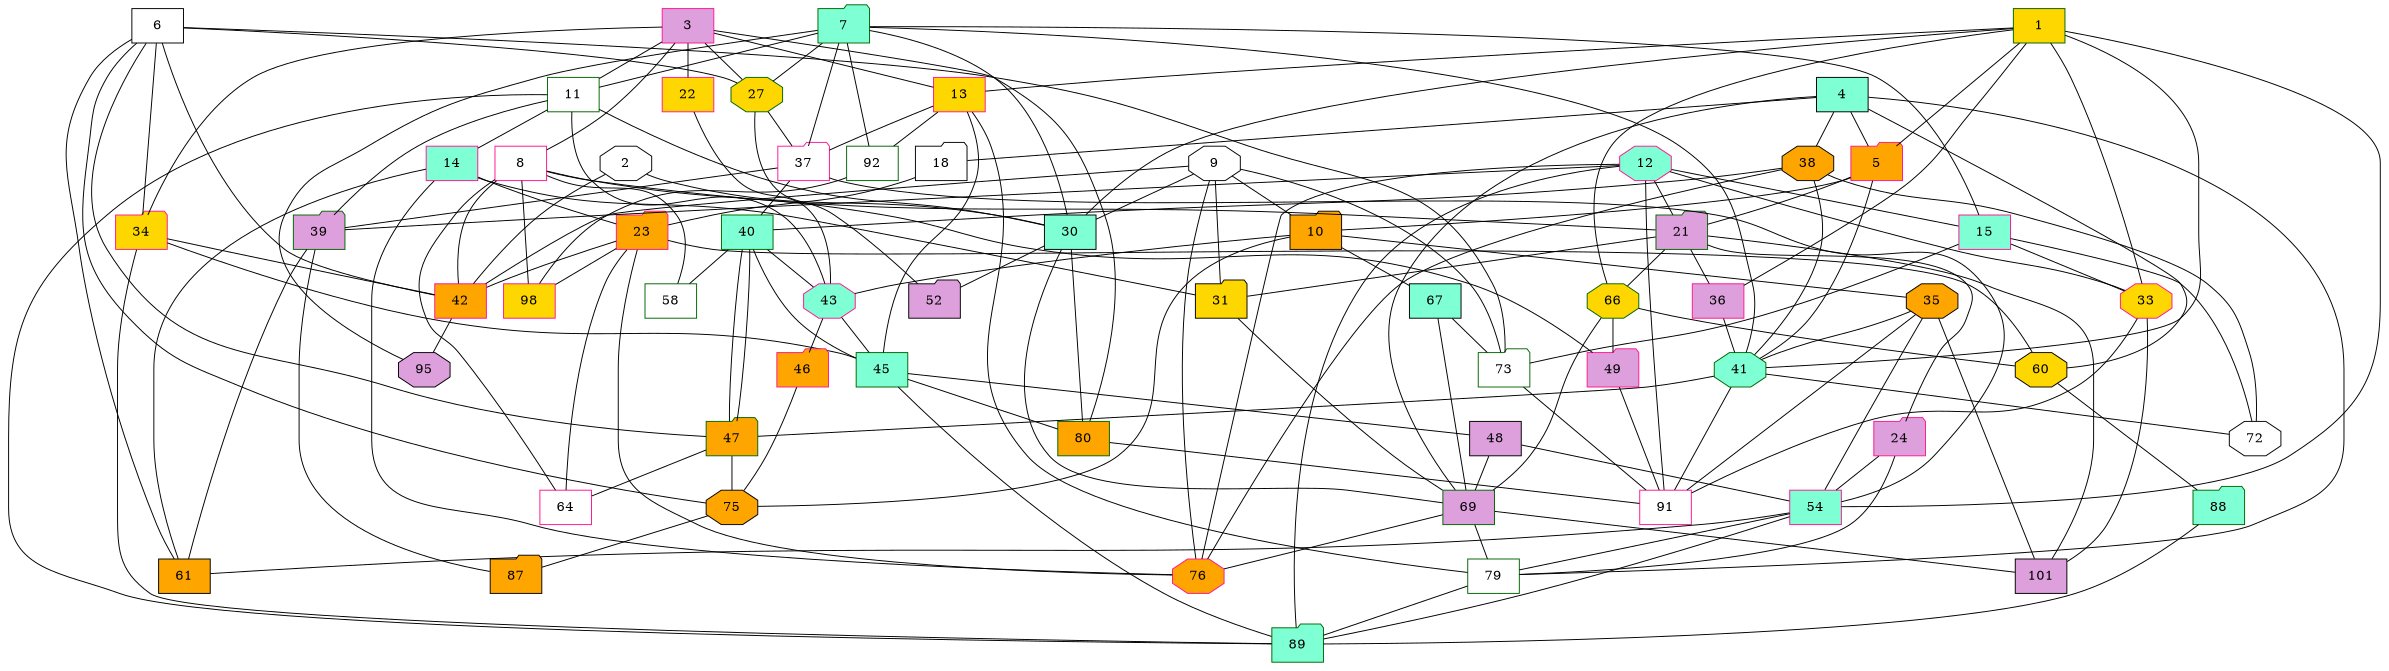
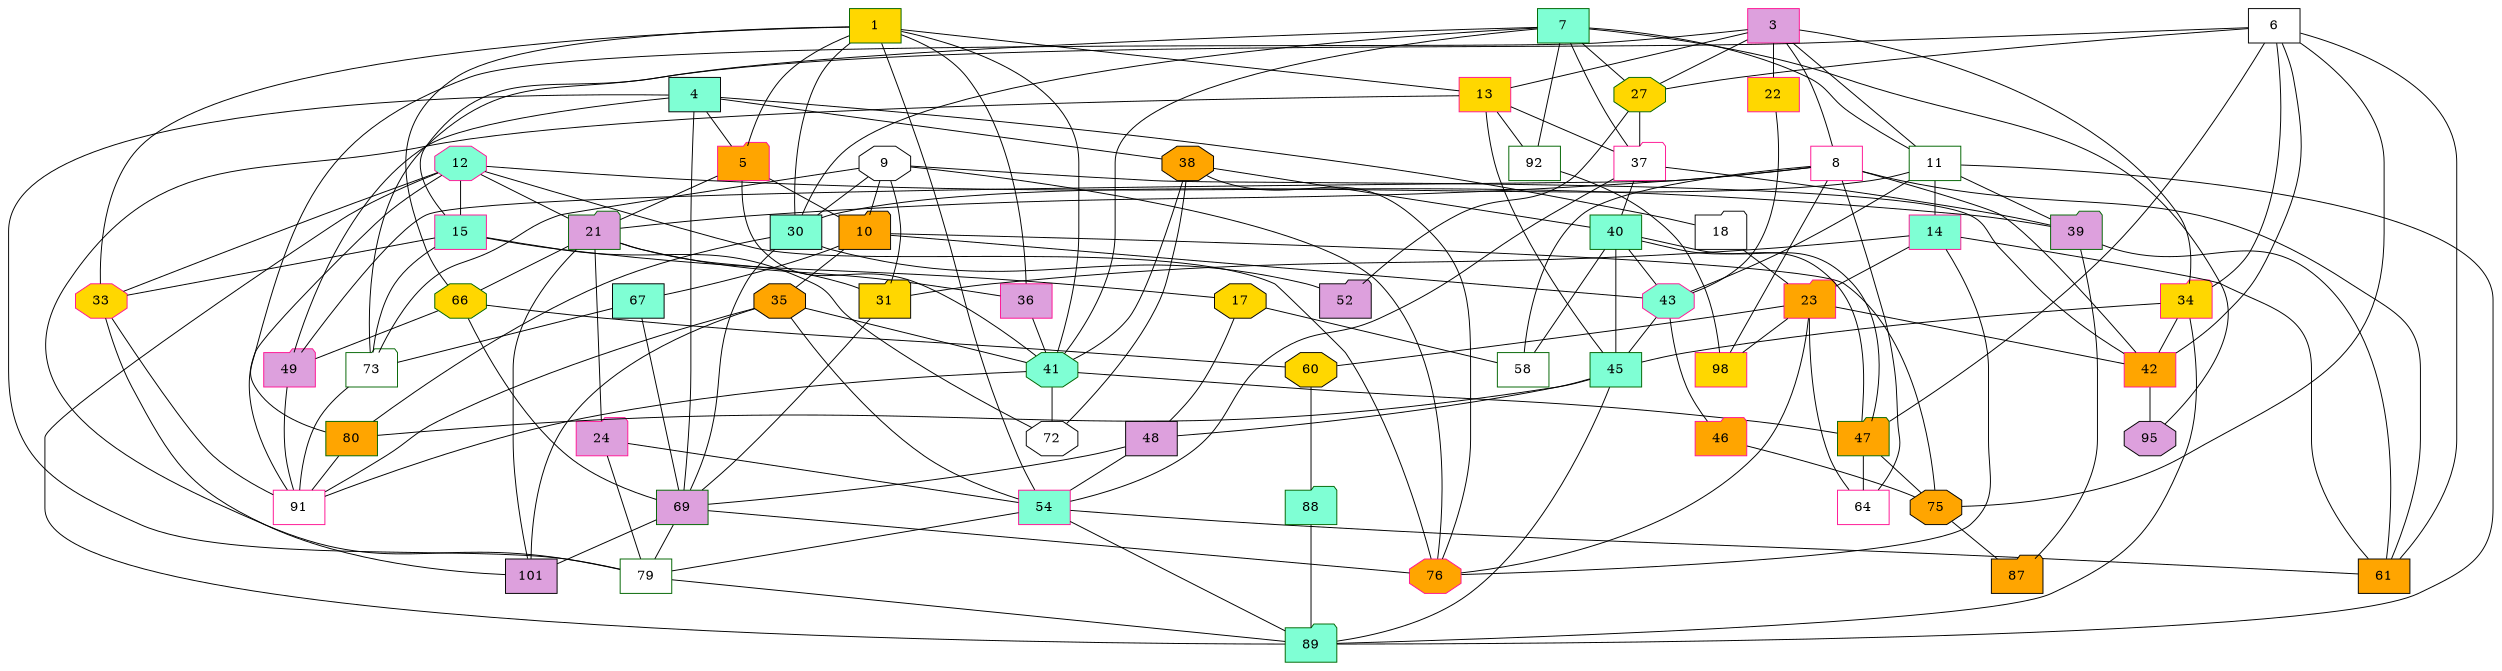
node "7": shape folder -> box
node "2": removed
edge "4" -- "60": now "4" -- "49"
edge "8" -- "61": added
node "17": added
